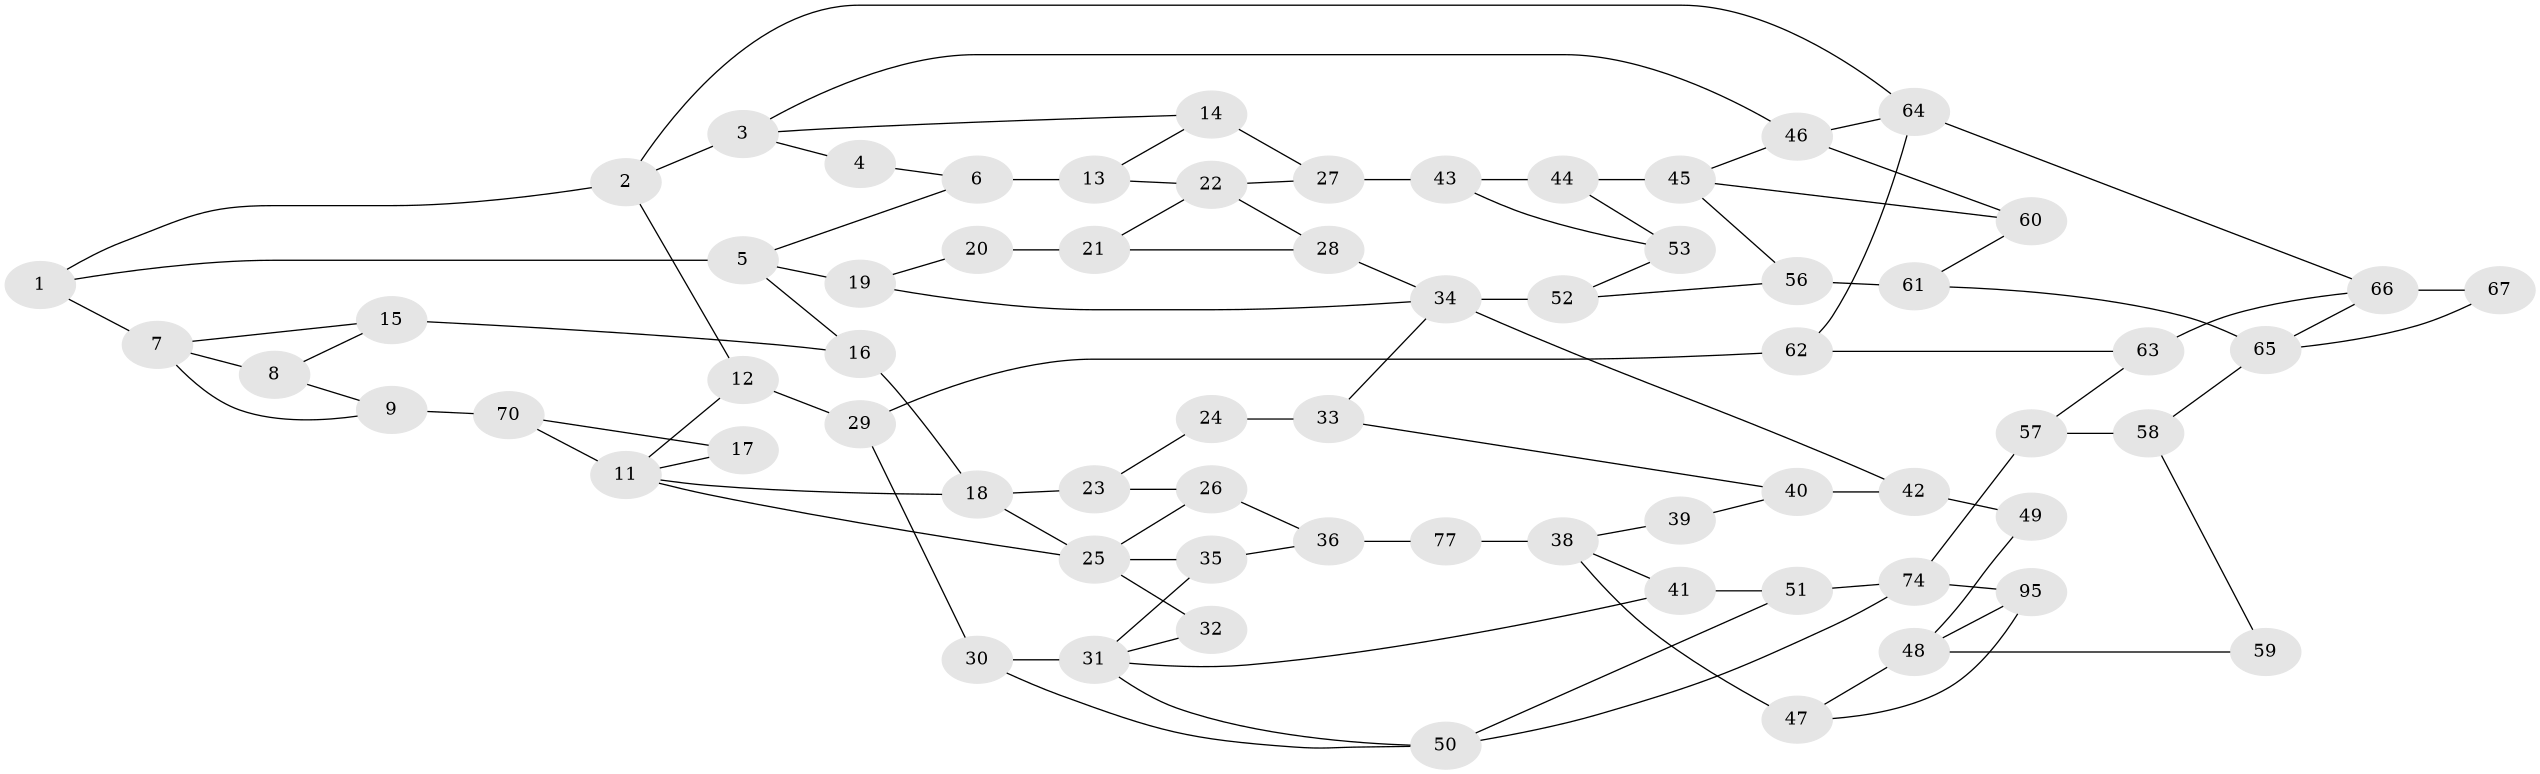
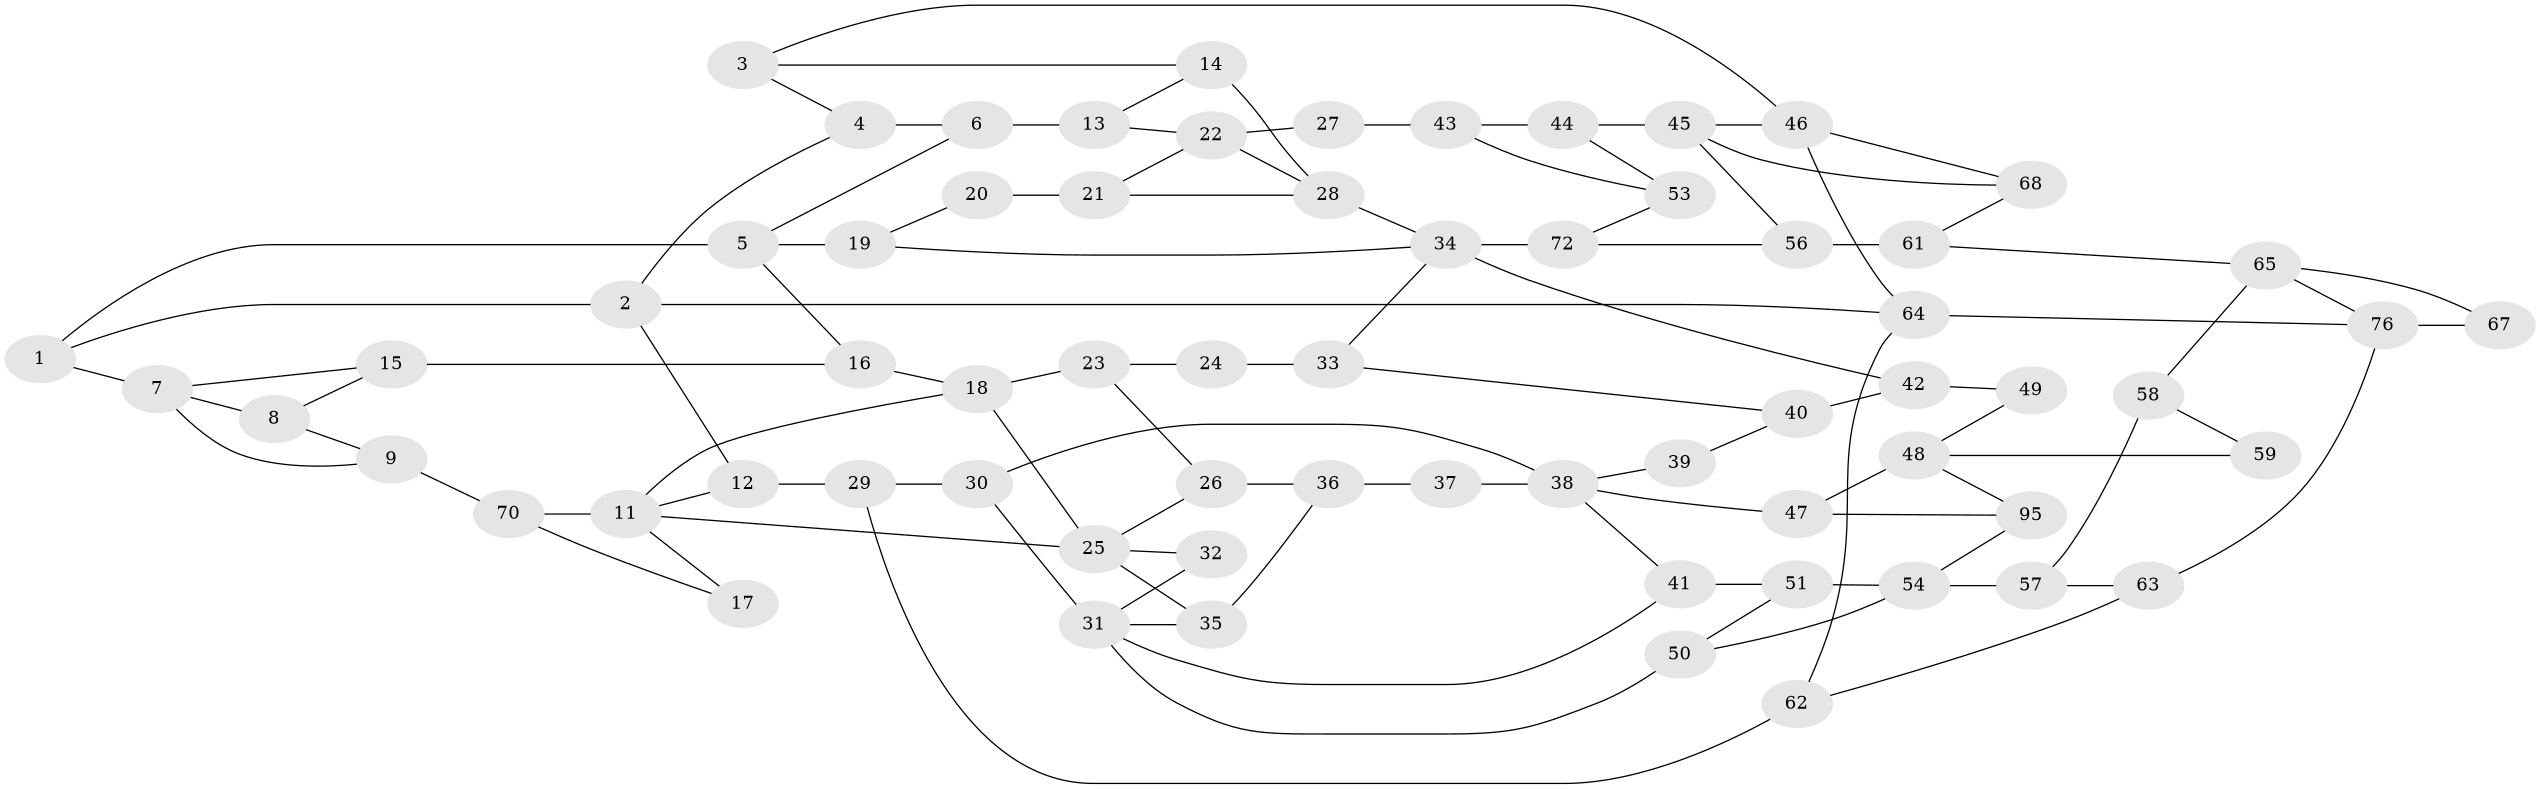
edge "14" -- "27": now "14" -- "28"
edge "3" -- "2": now "4" -- "2"
node "60": label "60" -> "68"
node "66": label "66" -> "76"
node "52": label "52" -> "72"
node "77": label "77" -> "37"
node "74": label "74" -> "54"
edge "30" -- "50": now "30" -- "38"
